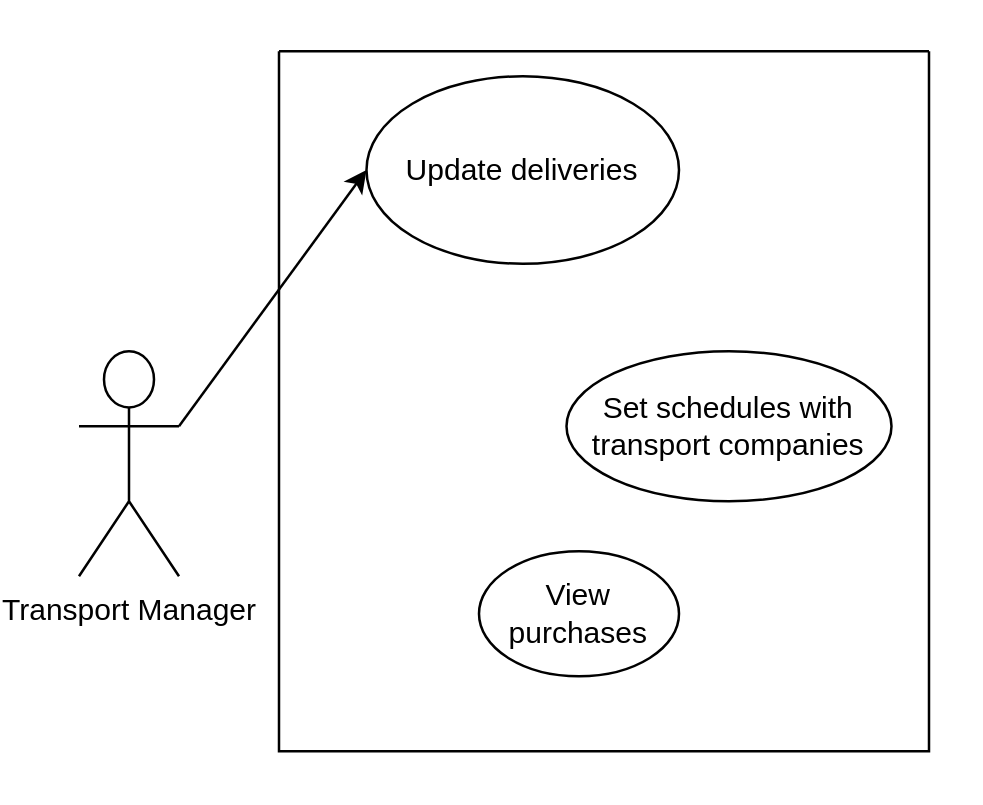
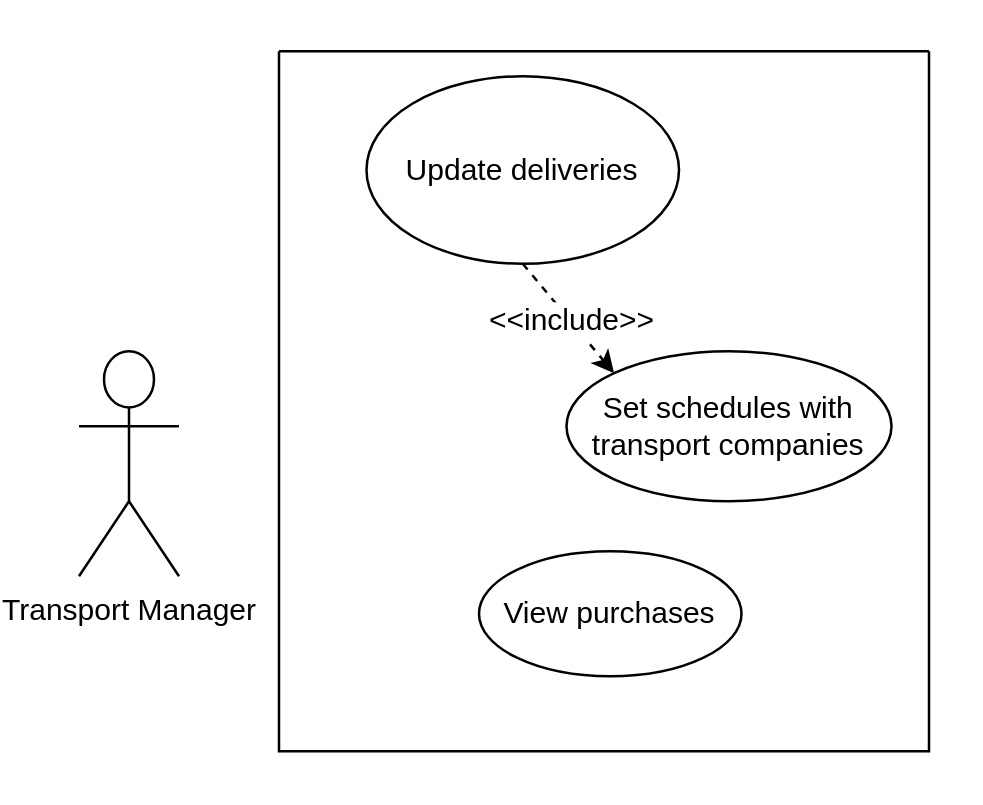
edge "Update deliveries" -> "Set schedules with transport companies": added, label "<<include>>"
edge "Transport Manager" -> "Update deliveries": removed
node "View purchases": size 200x125 -> 263x125
